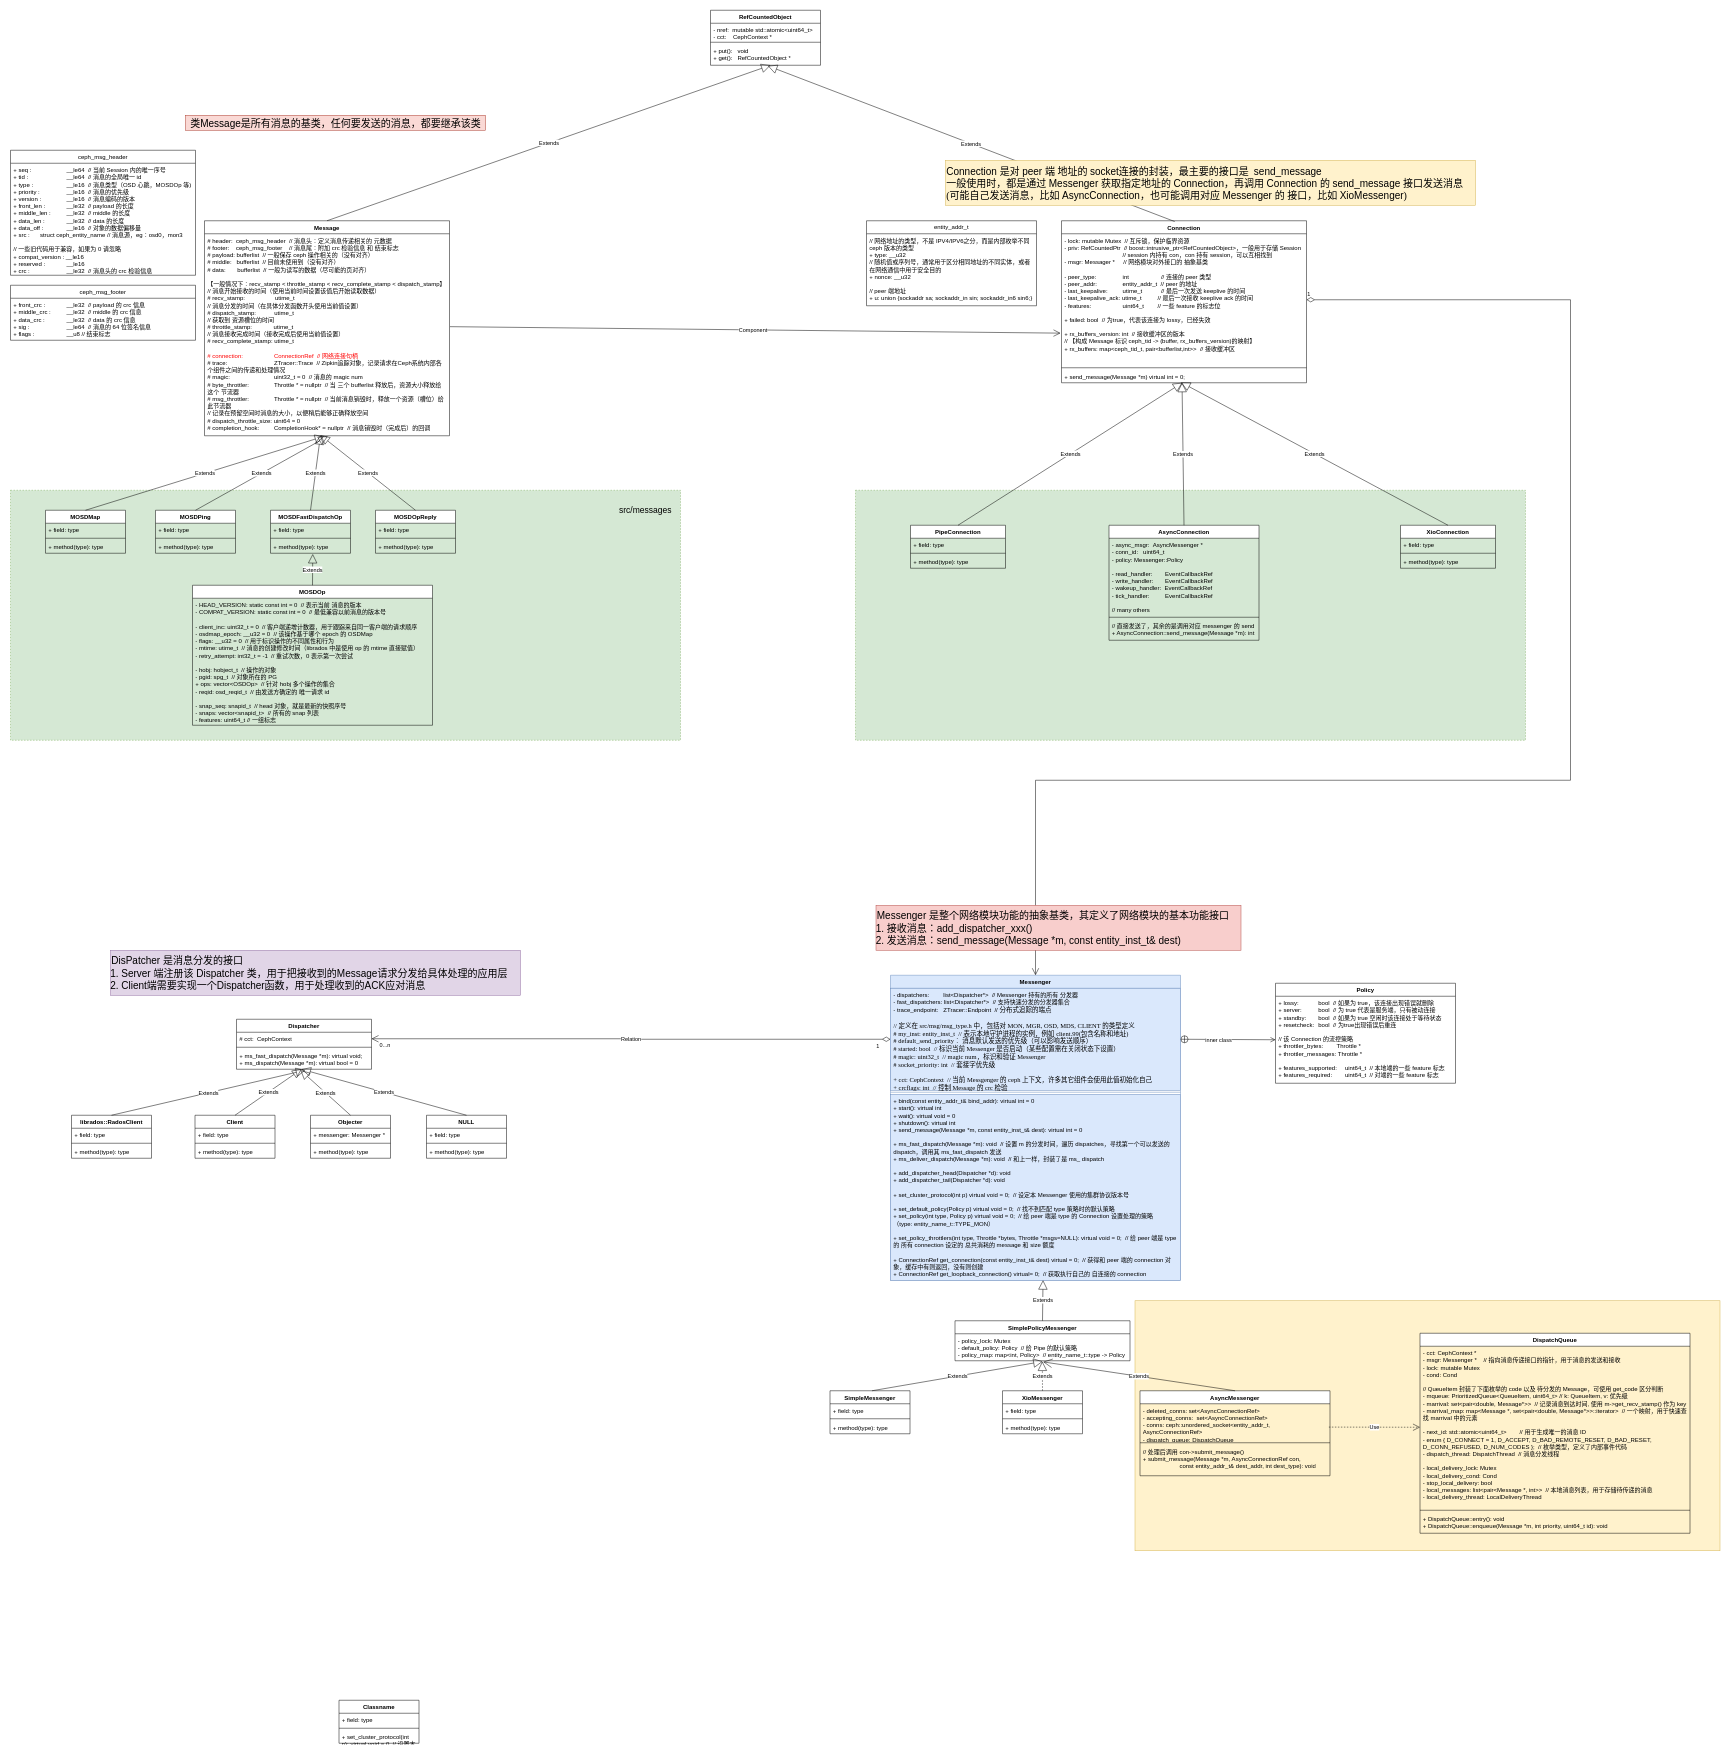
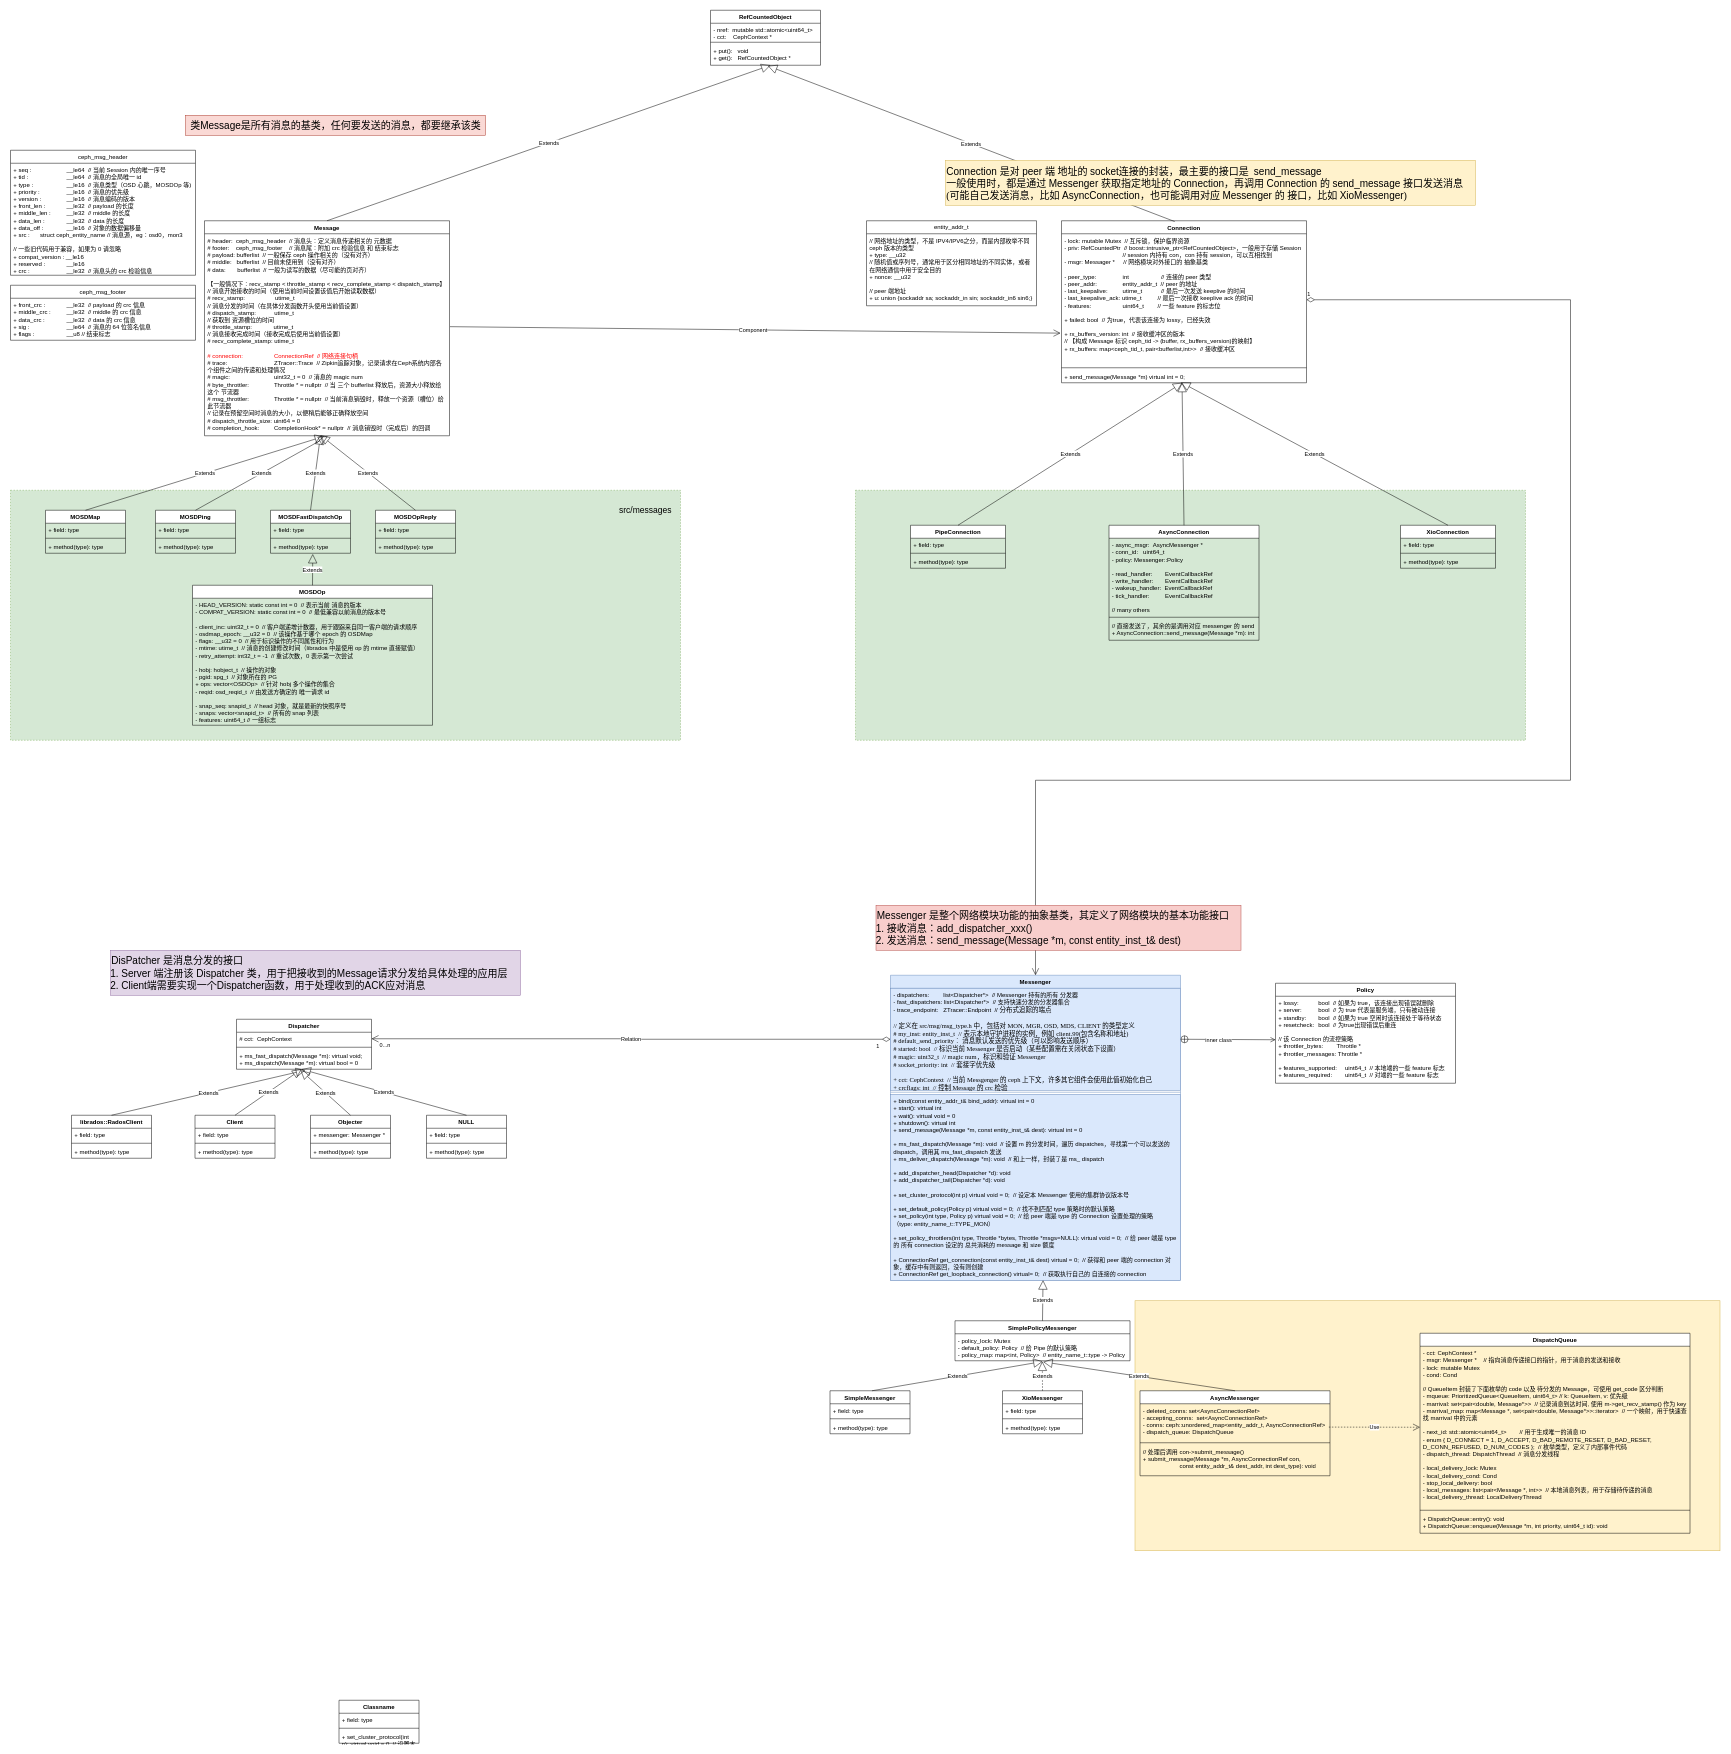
node "类Message是所有消息的基类，任何要发送的消息，都要继承该类": size 300x15 -> 300x20
edge "AsyncMessenger" -> "- policy_lock: Mutex - default_policy: Policy // 给 Pipe 的默认策略 - policy_map: map<int, Policy> // entity_name_t::type -> Policy": arrowhead open -> block
node "- deleted_conns: set<AsyncConnectionRef> - accepting_conns: set<AsyncConnectionRef> - conns: ceph::unordered_socket<entity_addr_t, AsyncConnectionRef> - dispatch_queue: DispatchQueue": label "- deleted_conns: set<AsyncConnectionRef> - accepting_conns: set<AsyncConnectionRef> - conns: ceph::unordered_socket<entity_addr_t, AsyncConnectionRef> - dispatch_queue: DispatchQueue" -> "- deleted_conns: set<AsyncConnectionRef> - accepting_conns: set<AsyncConnectionRef> - conns: ceph::unordered_map<entity_addr_t, AsyncConnectionRef> - dispatch_queue: DispatchQueue"
